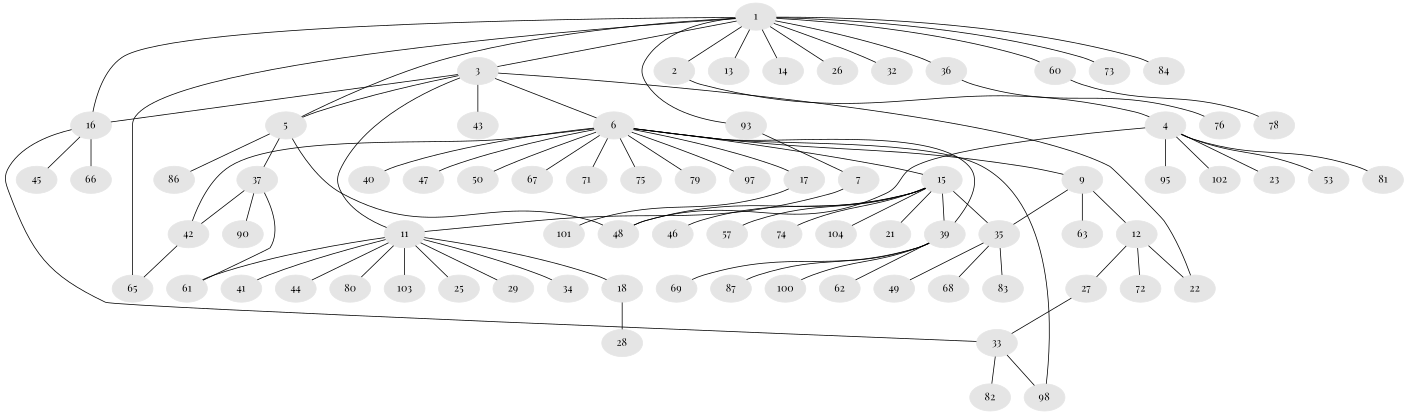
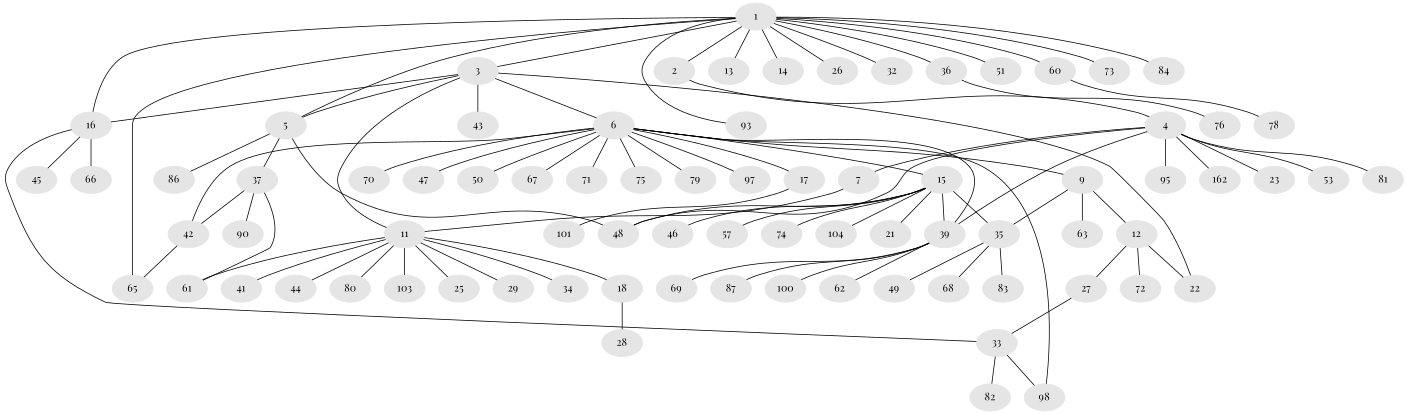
node "51": added
edge "93" -- "7": now "4" -- "7"
edge "4" -- "39": added
node "40": label "40" -> "70"
node "102": label "102" -> "162"
